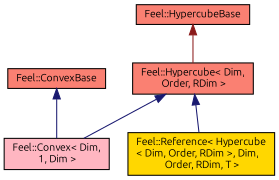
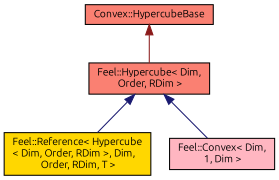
node "Feel::HypercubeBase": label "Feel::HypercubeBase" -> "Convex::HypercubeBase"
node "Feel::ConvexBase": removed
